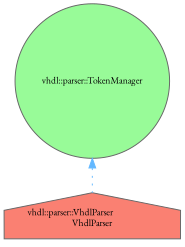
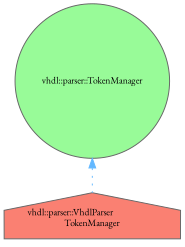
node "vhdl::parser::VhdlParser VhdlParser": label "vhdl::parser::VhdlParser VhdlParser" -> "vhdl::parser::VhdlParser TokenManager"
